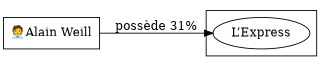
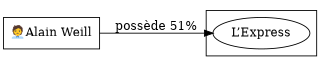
edge "🧑‍💼Alain Weill" -> "L’Express": label "possède 31%" -> "possède 51%"
